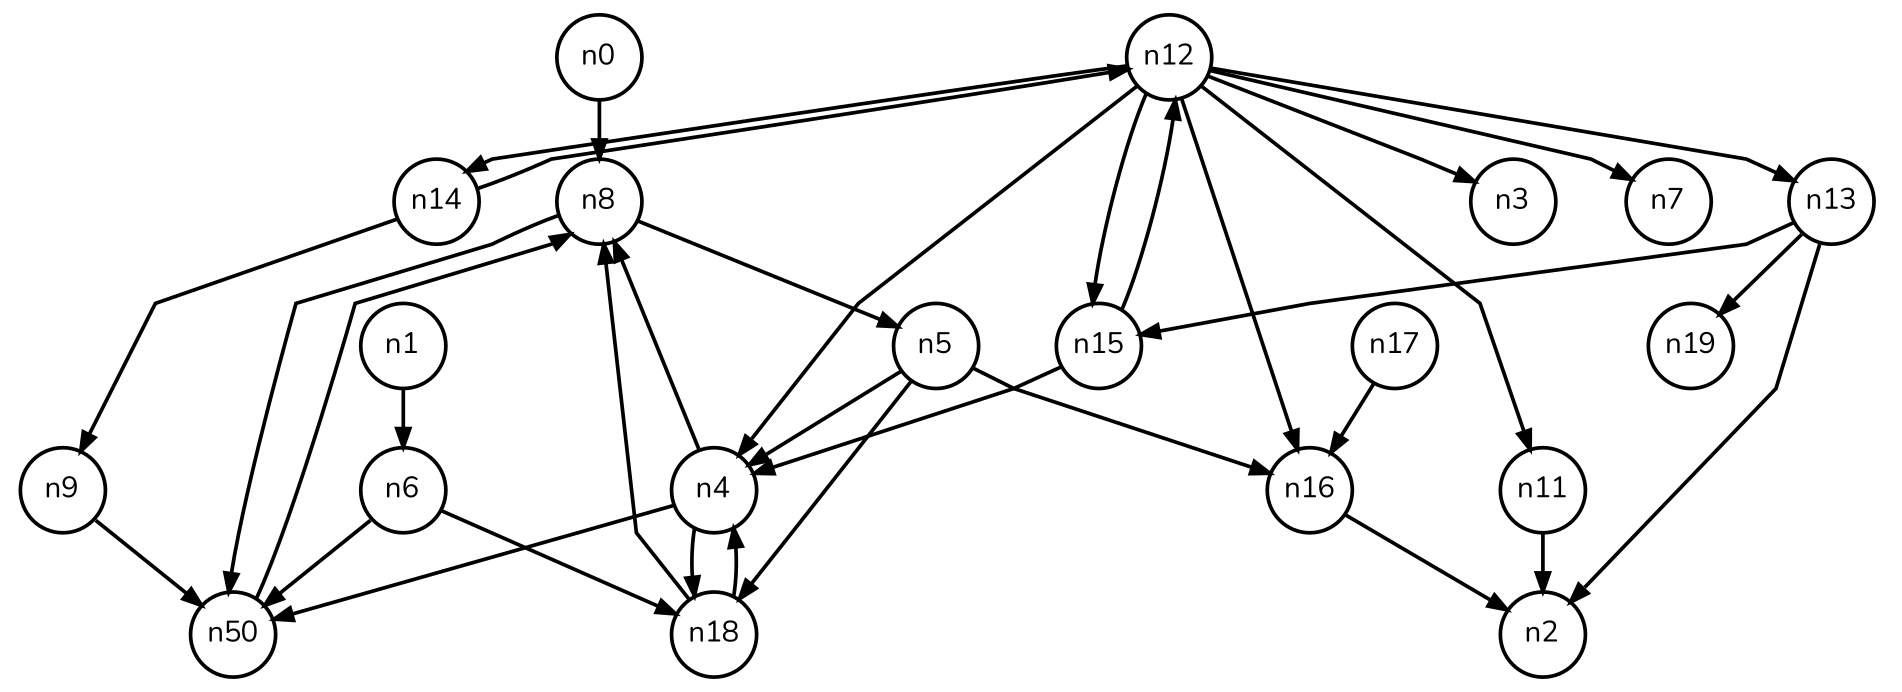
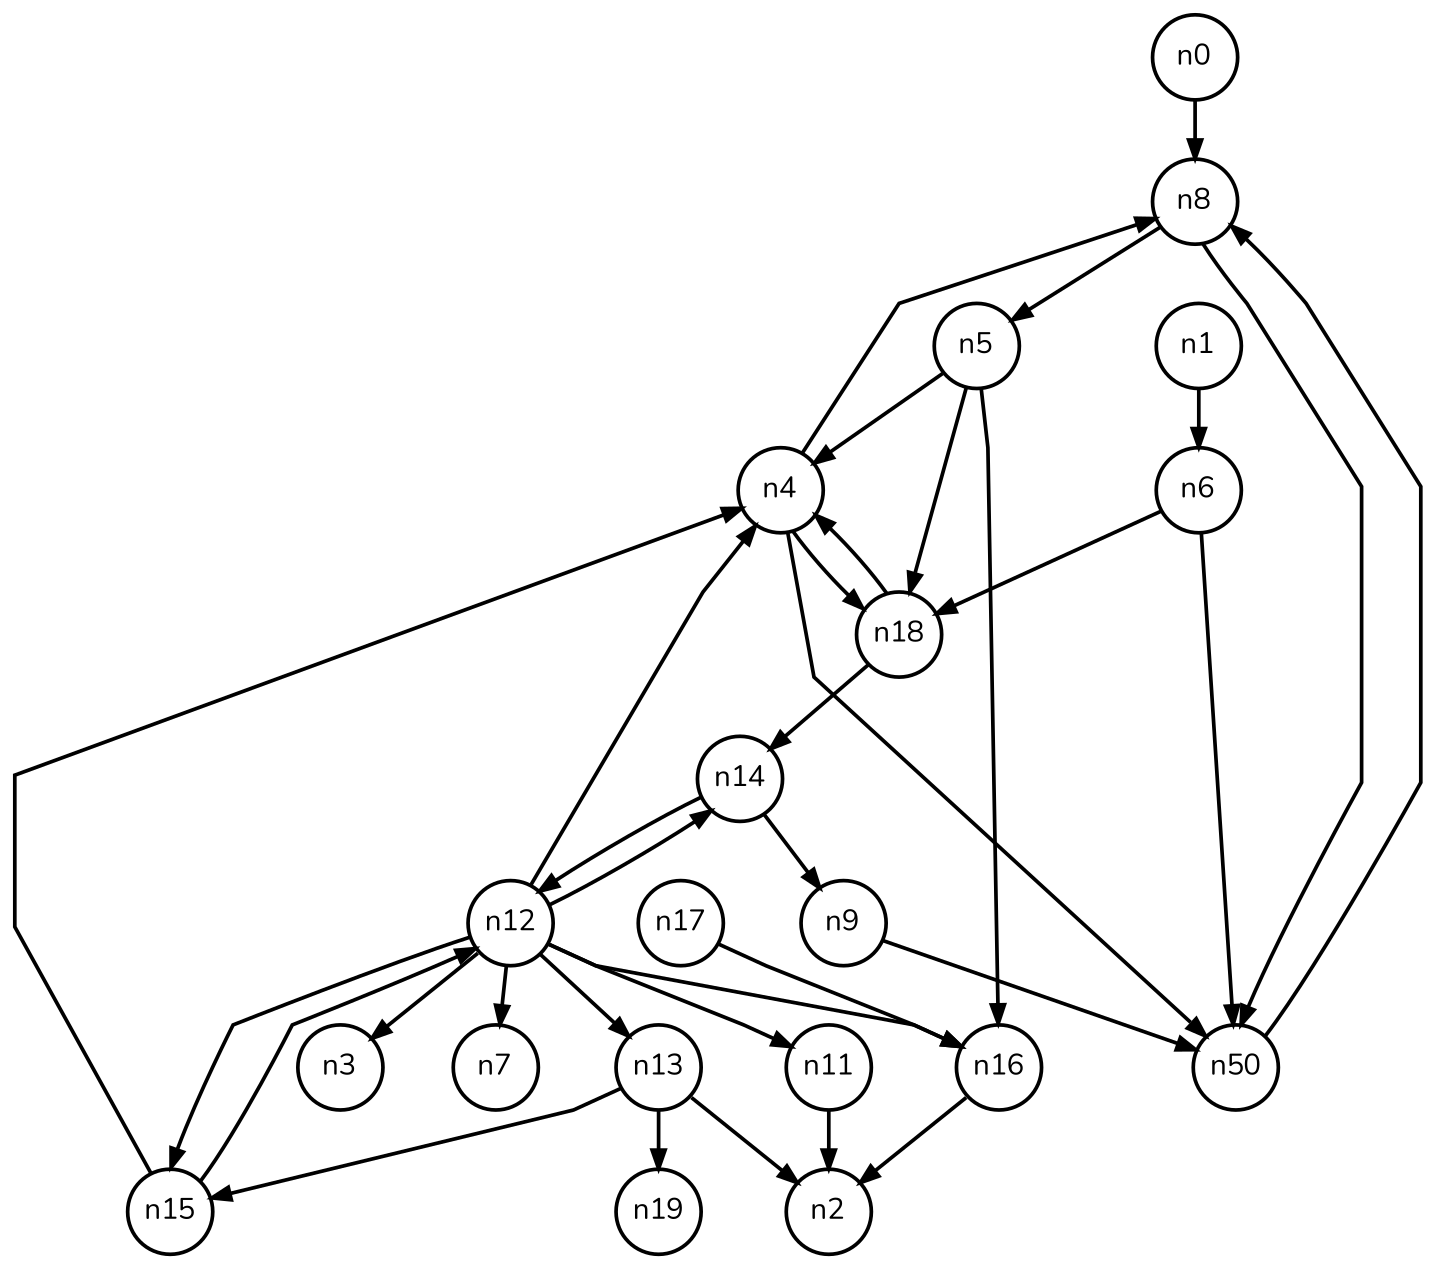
edge "n18" -> "n8": now "n18" -> "n14"
